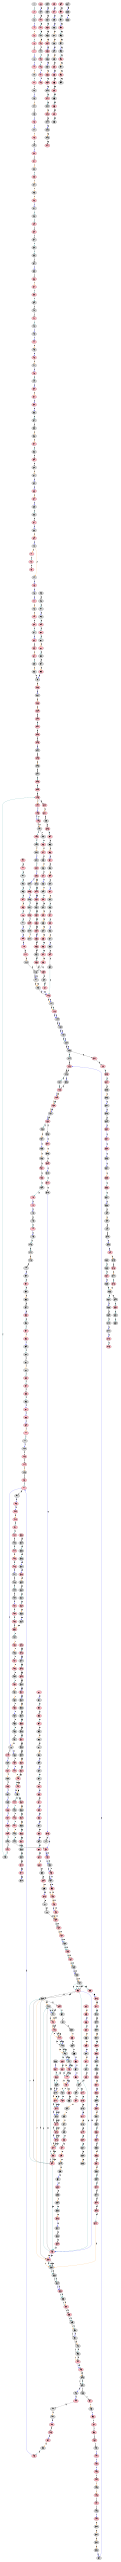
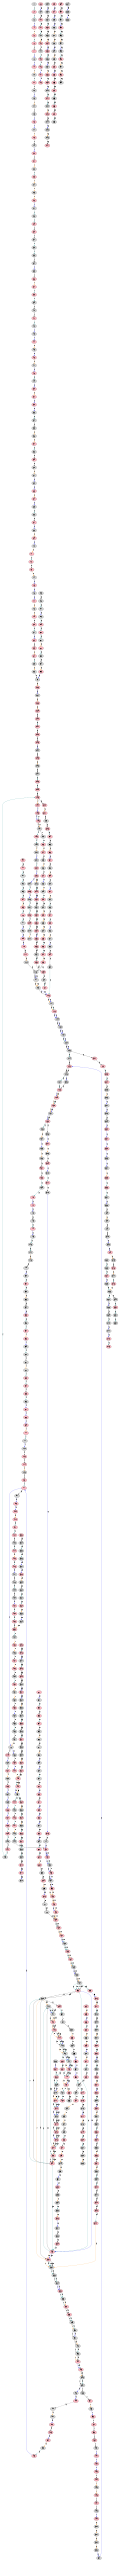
edge "70" -> "74": now "73" -> "74"
edge "513" -> "450": now "514" -> "450"
